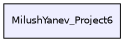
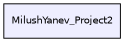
node "MilushYanev_Project6": label "MilushYanev_Project6" -> "MilushYanev_Project2"
